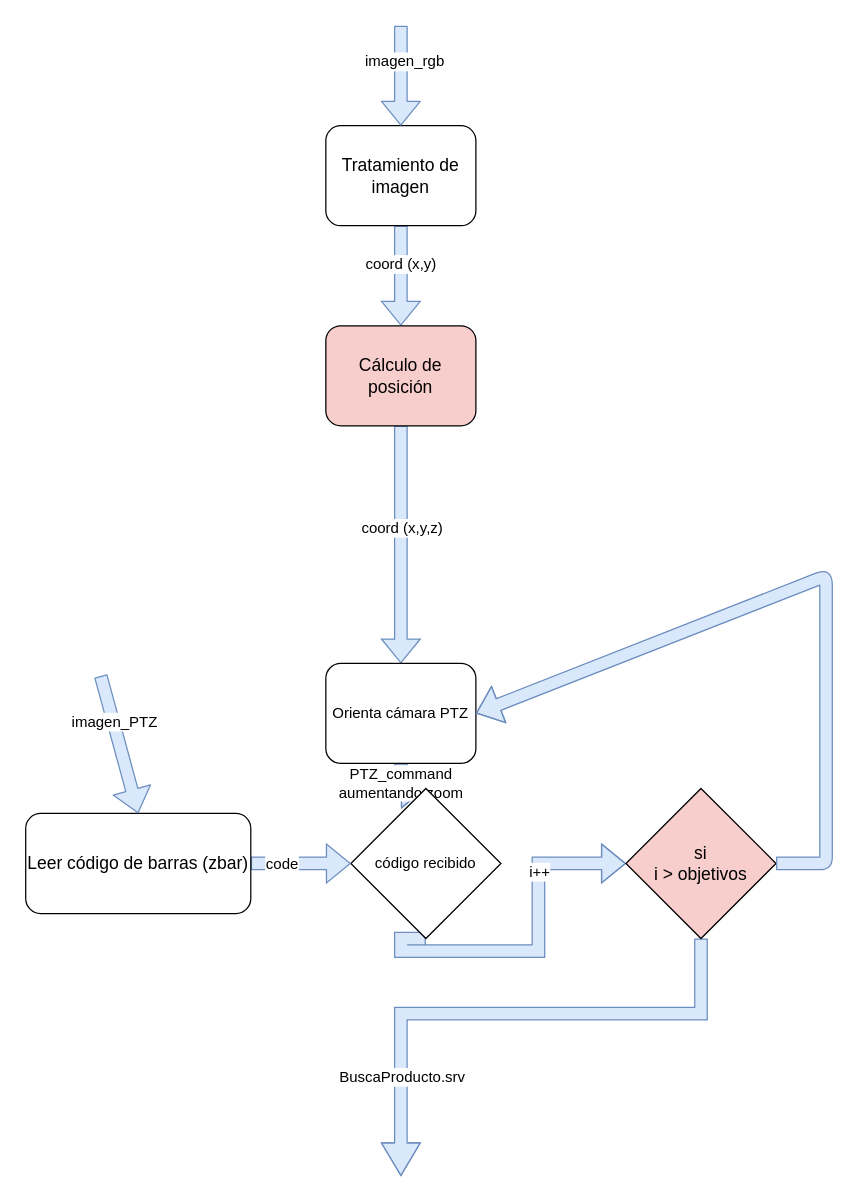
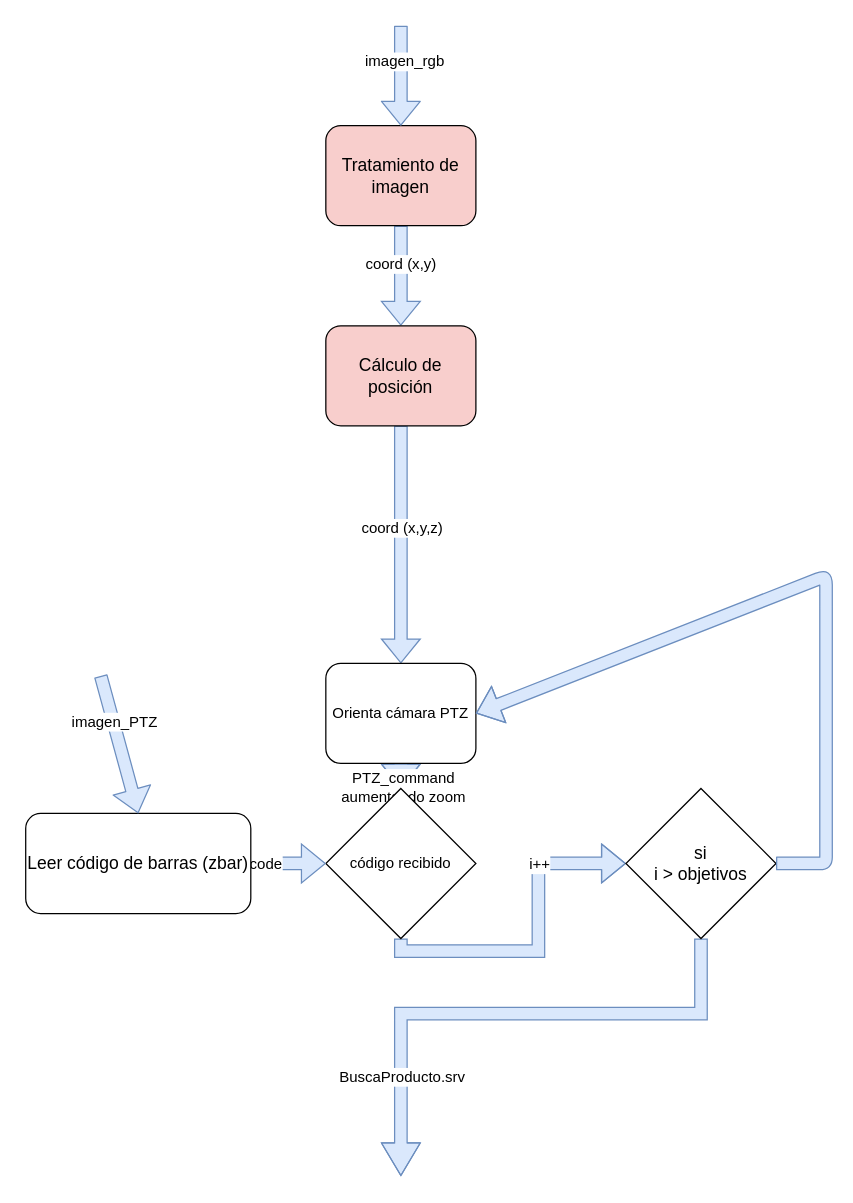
node "Tratamiento de imagen": fillcolor #ffffff -> #f8cecc
node "código recibido": moved (426, 863) -> (401, 863)
node "si i > objetivos": fillcolor #f8cecc -> #ffffff
